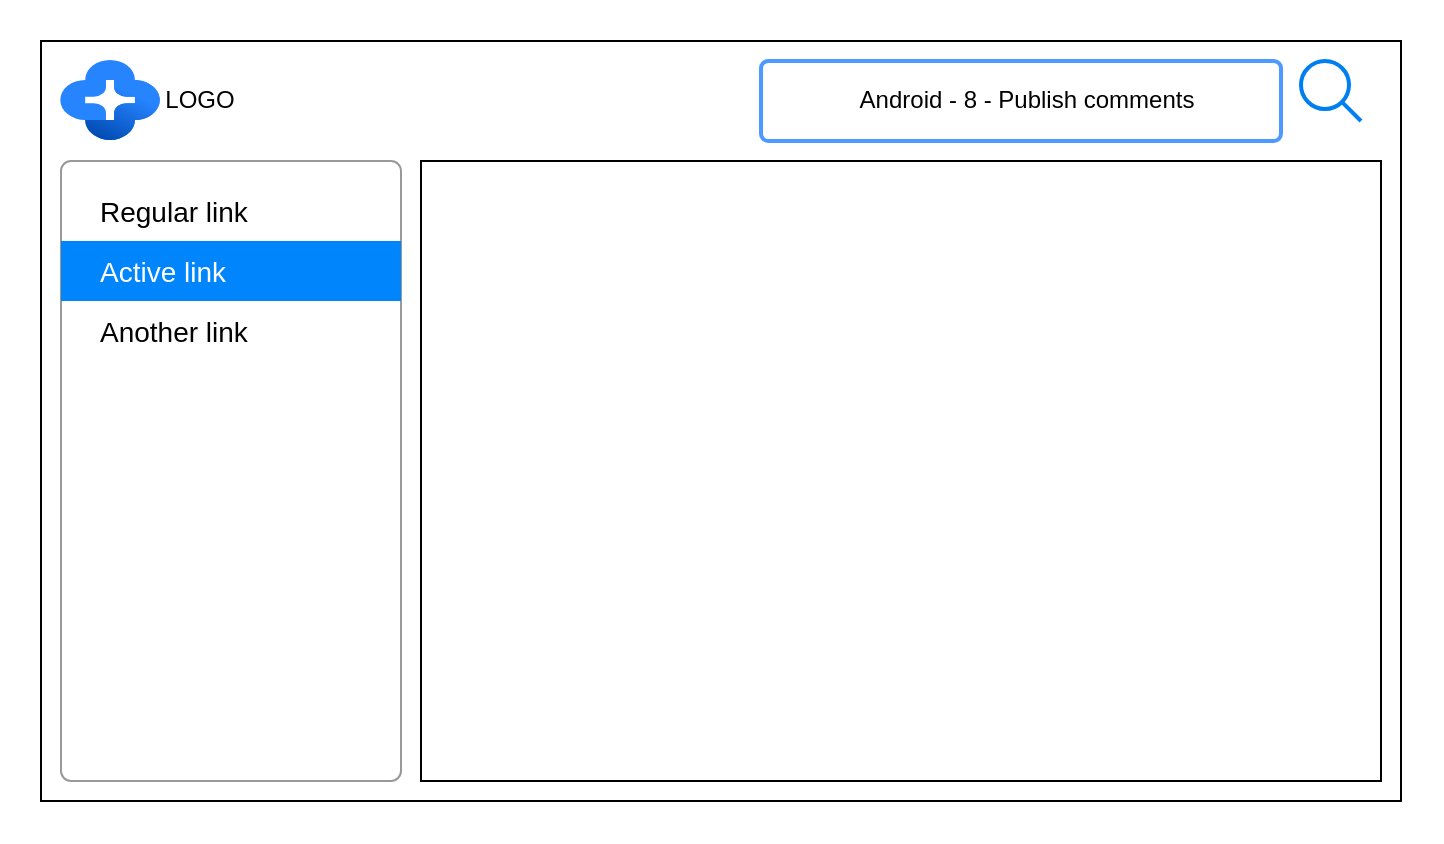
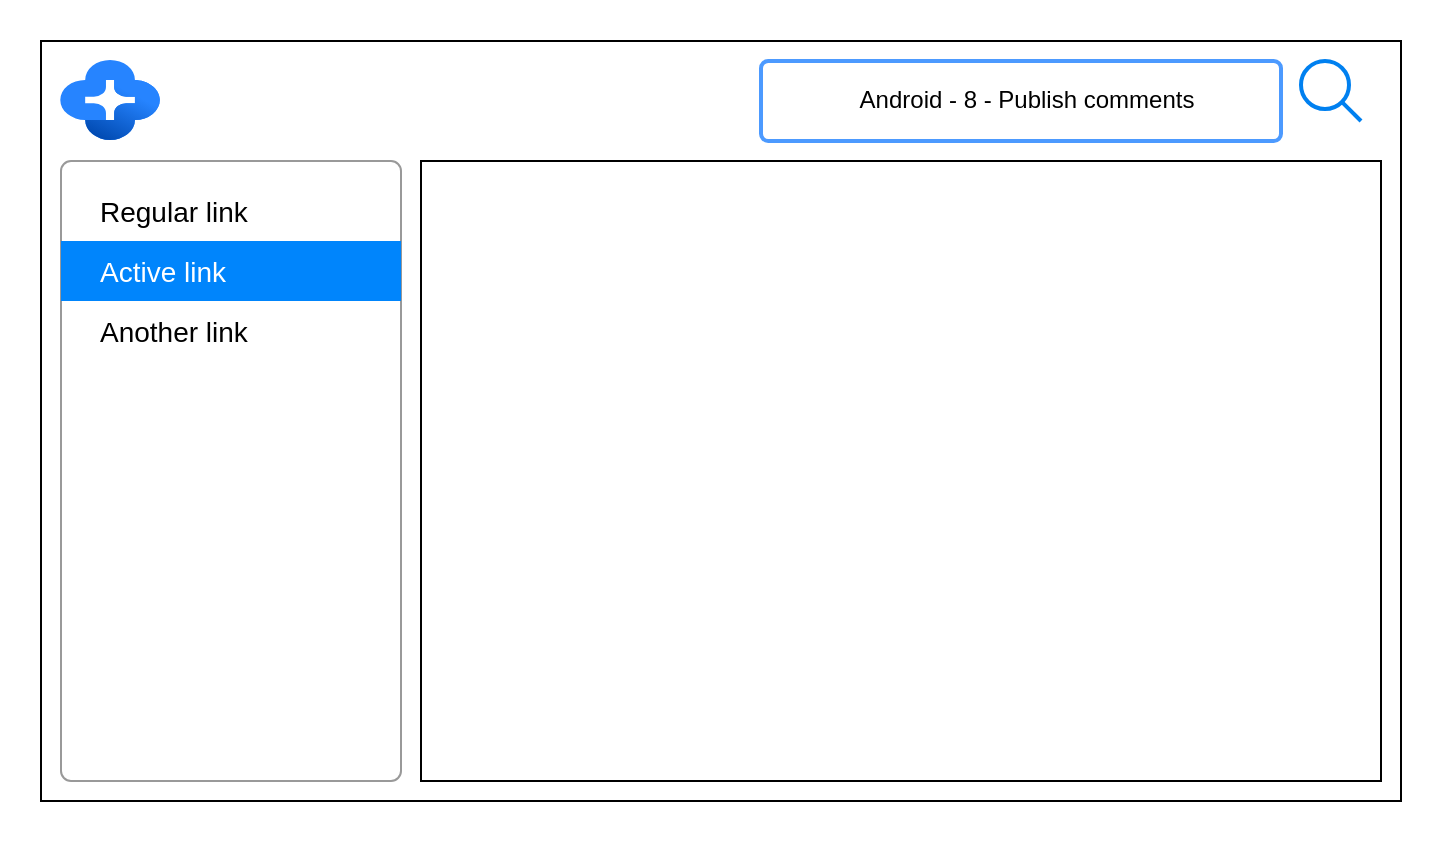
node "LOGO": removed
